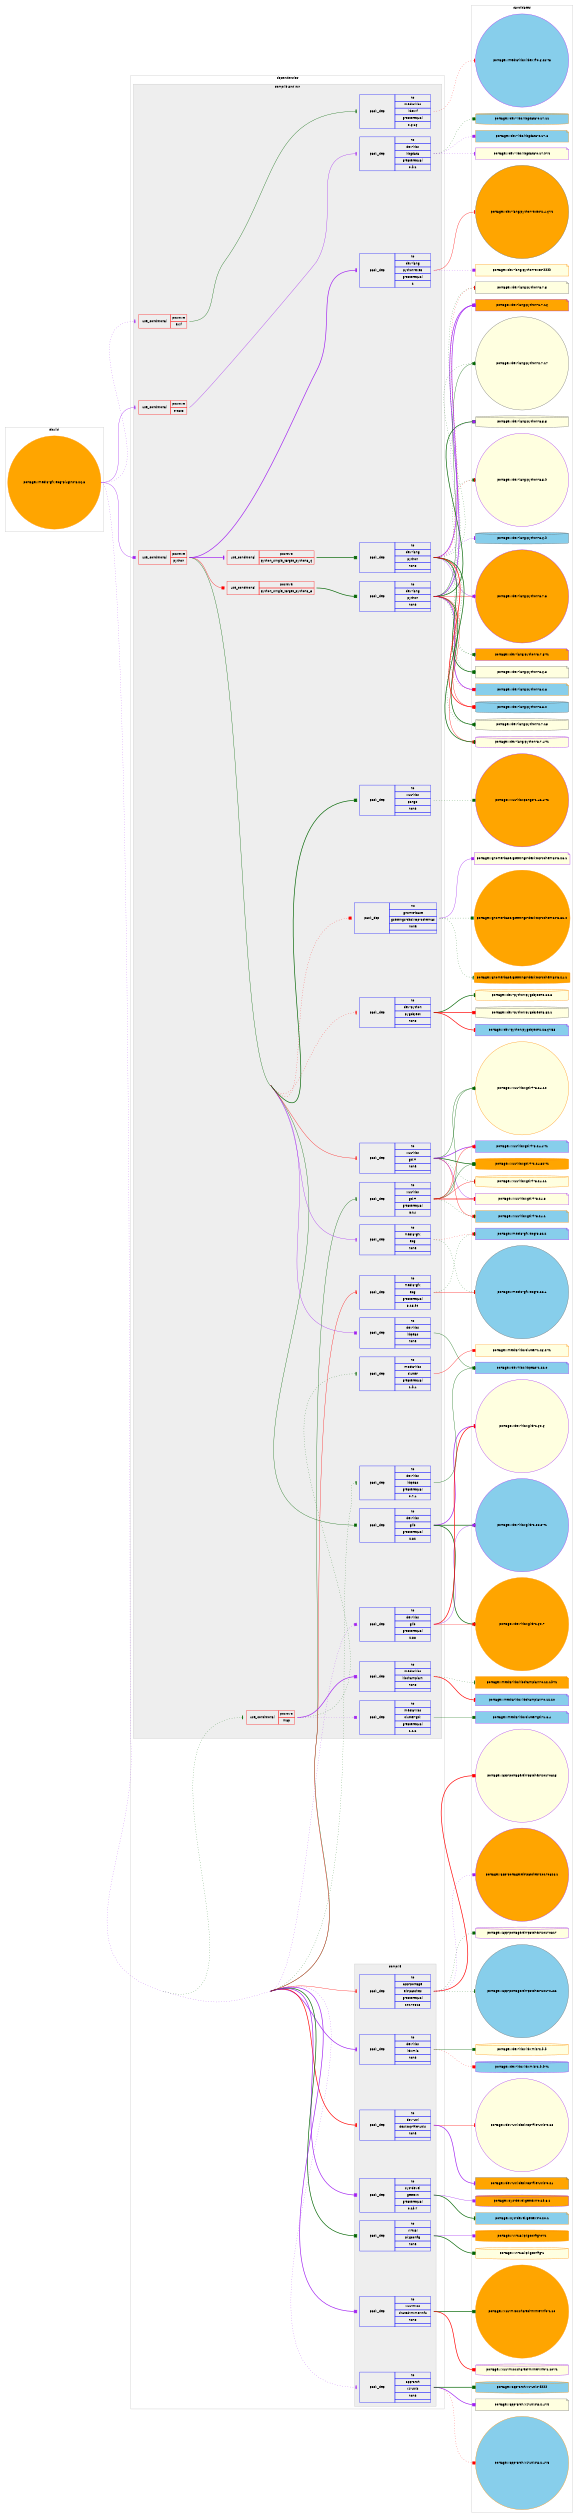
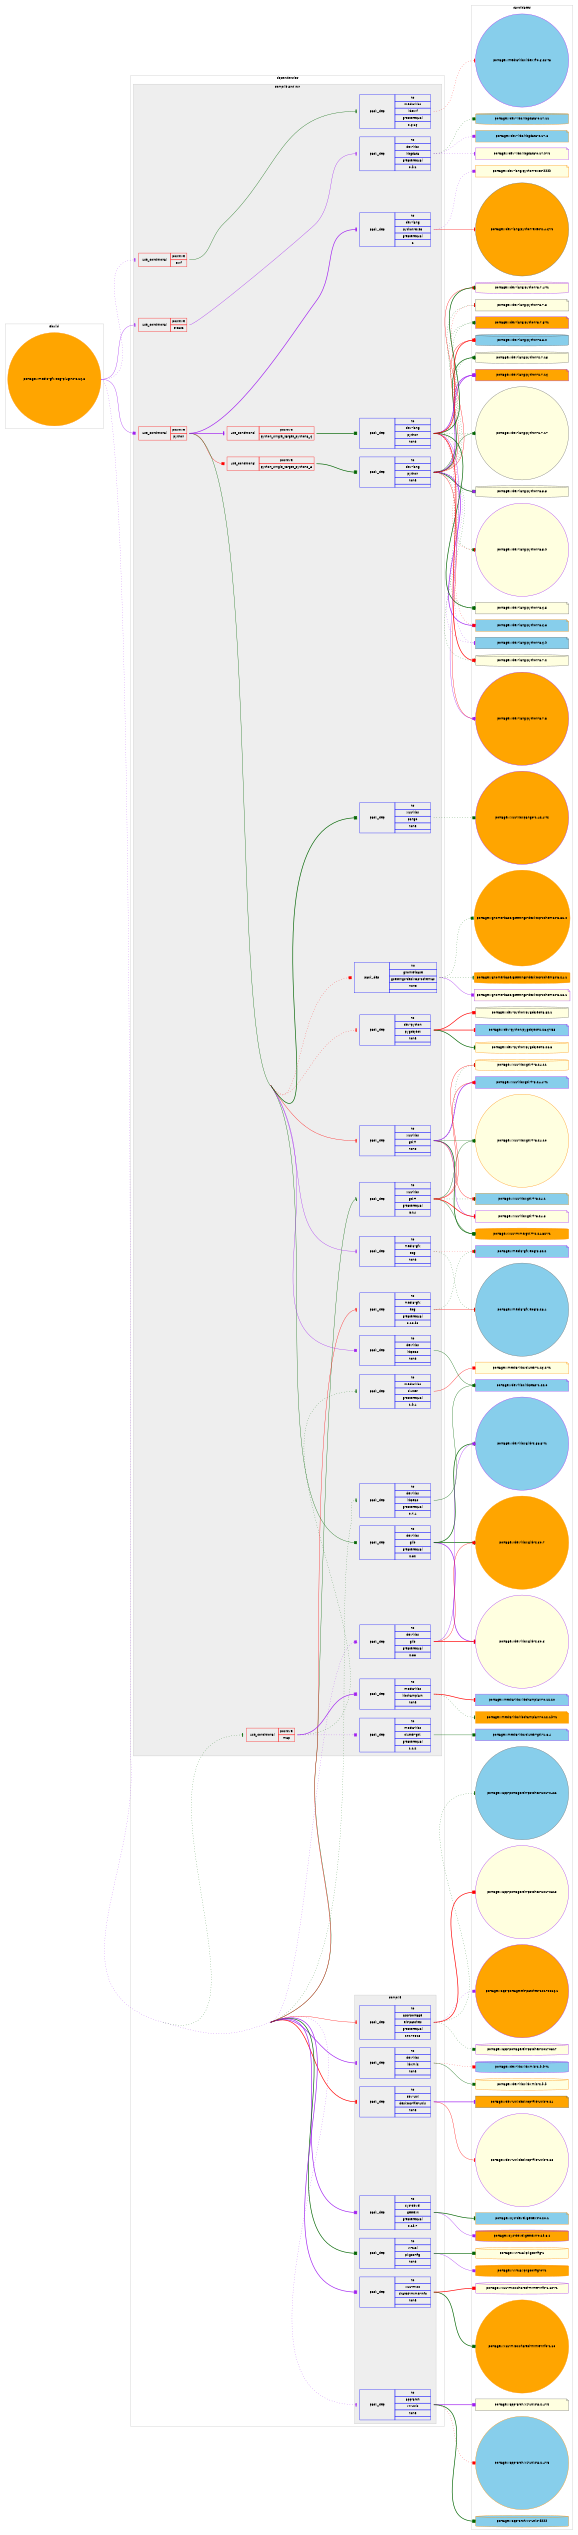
node "portage://dev-lang/python-3.6.9": shape cylinder -> note
node "portage://dev-lang/python-3.7.2": added
node "portage://x11-libs/gtk+-2.24.32-r1": label "portage://x11-libs/gtk+-2.24.32-r1" -> "portage://x11-mime/gtk+-2.24.32-r1"
